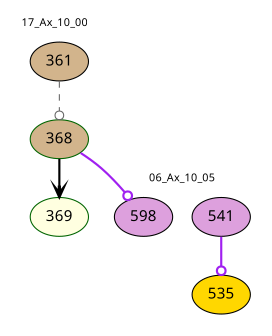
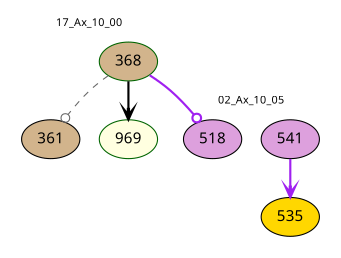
edge "361" -> "368": reversed
cluster "06_Ax_10_05": label "06_Ax_10_05" -> "02_Ax_10_05"
node "369": label "369" -> "969"
node "598": label "598" -> "518"
edge "541" -> "535": arrowhead odot -> vee
